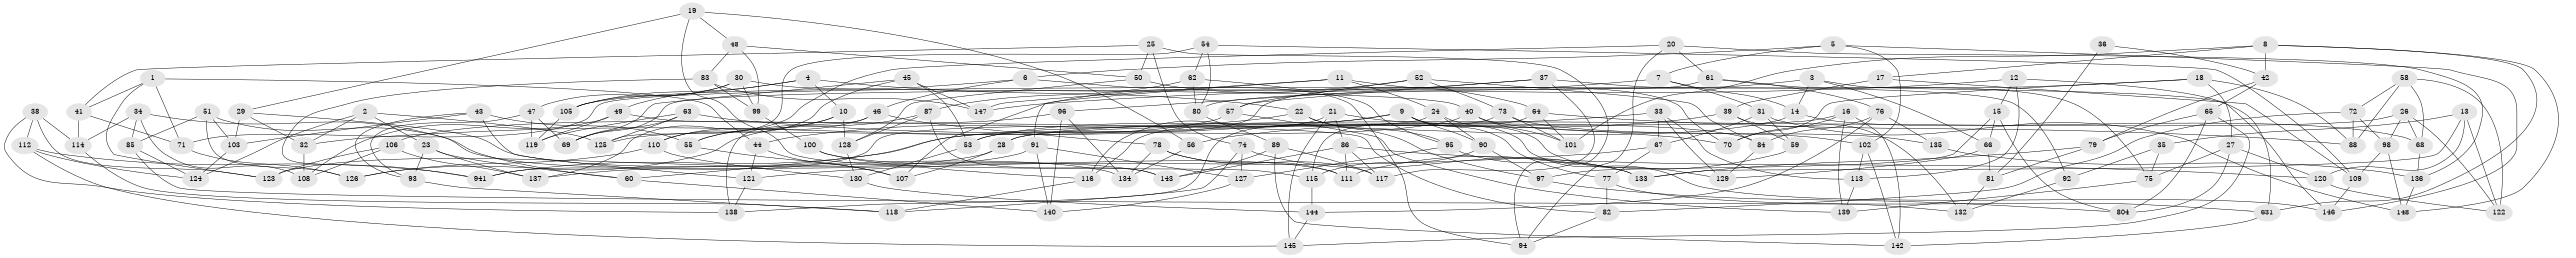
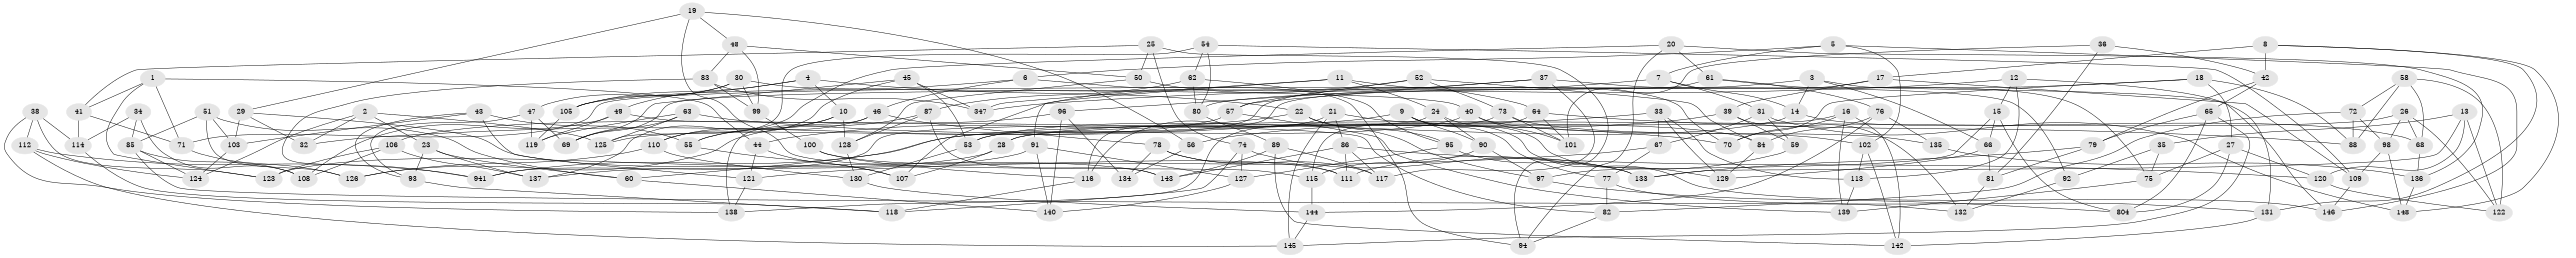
edge "8" -- "101": now "36" -- "101"
node "147": label "147" -> "347"
edge "9" -- "116": now "17" -- "116"
edge "32" -- "108": now "85" -- "108"
edge "34" -- "134": removed
node "631": label "631" -> "131"
